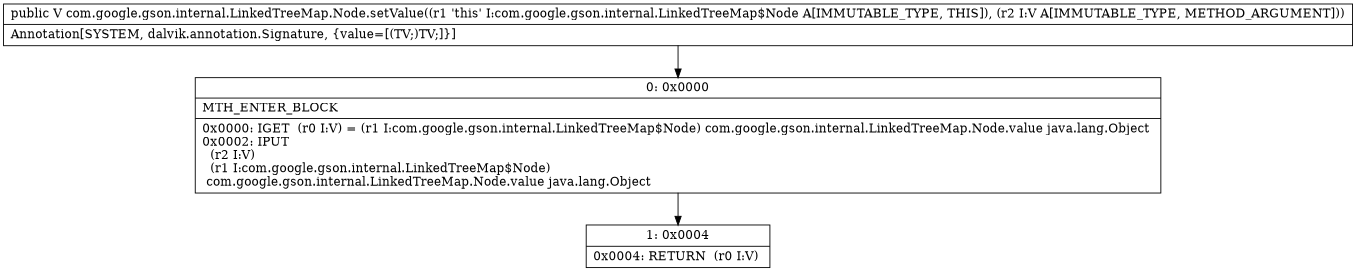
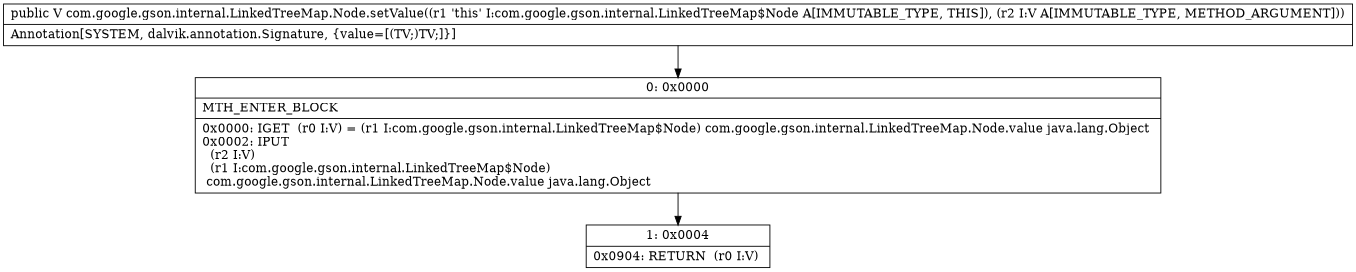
node "1: 0x0004": text "0x0004: RETURN  (r0 I:V)" -> "0x0904: RETURN  (r0 I:V)"
